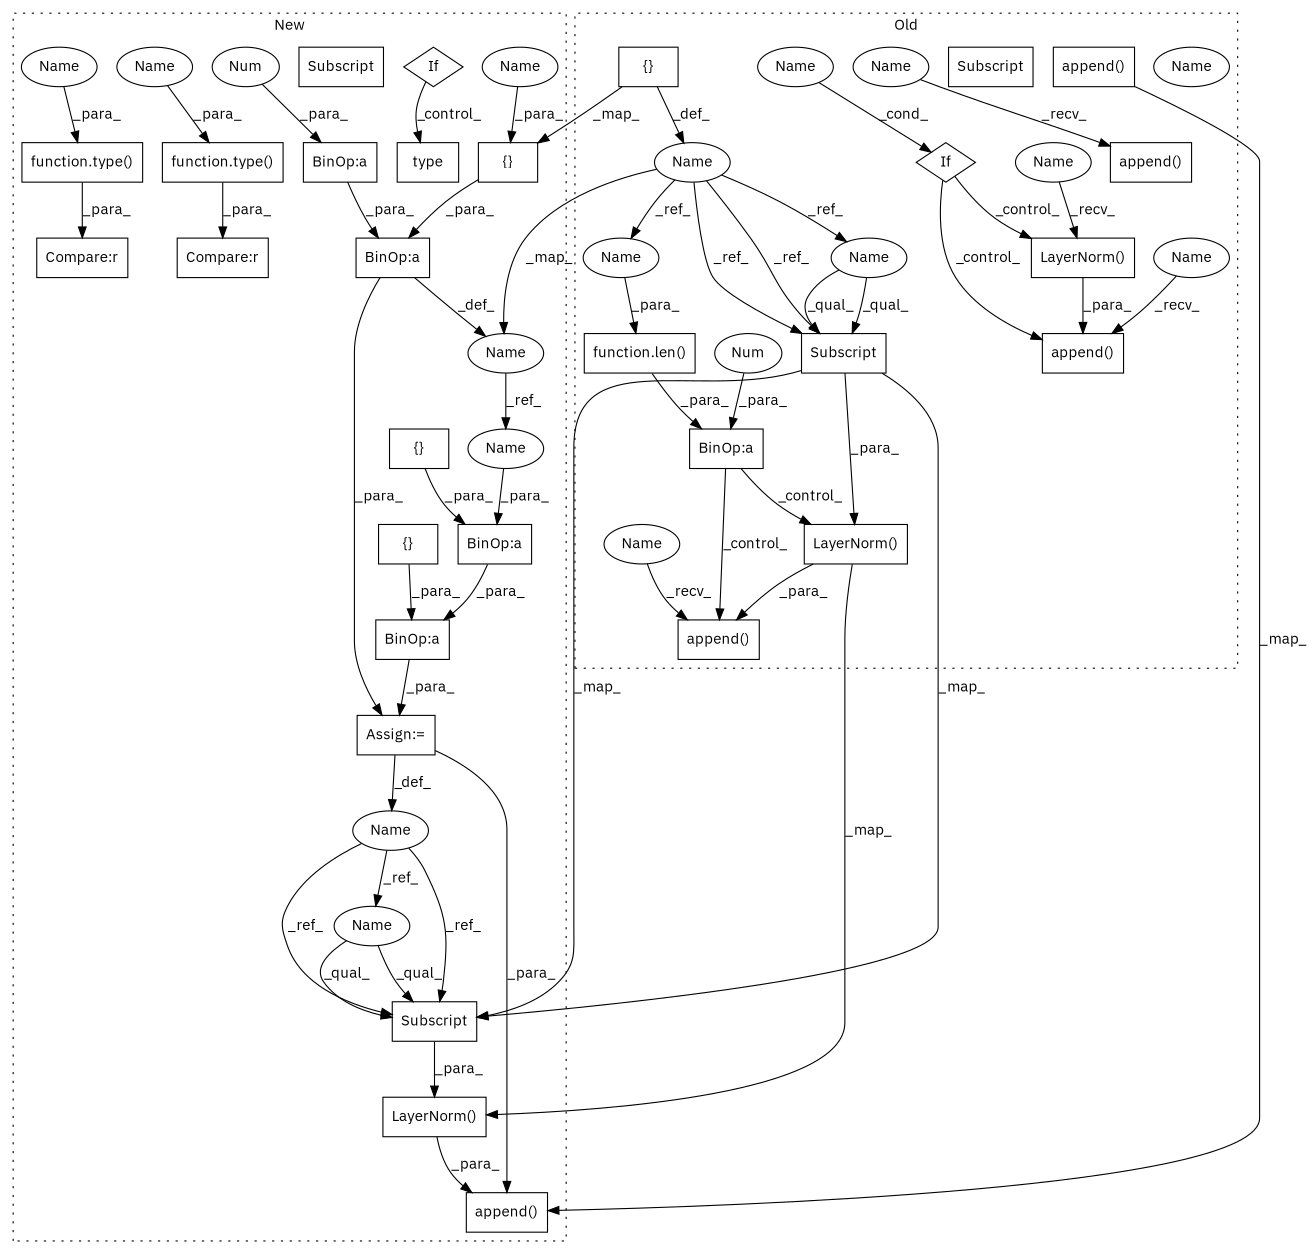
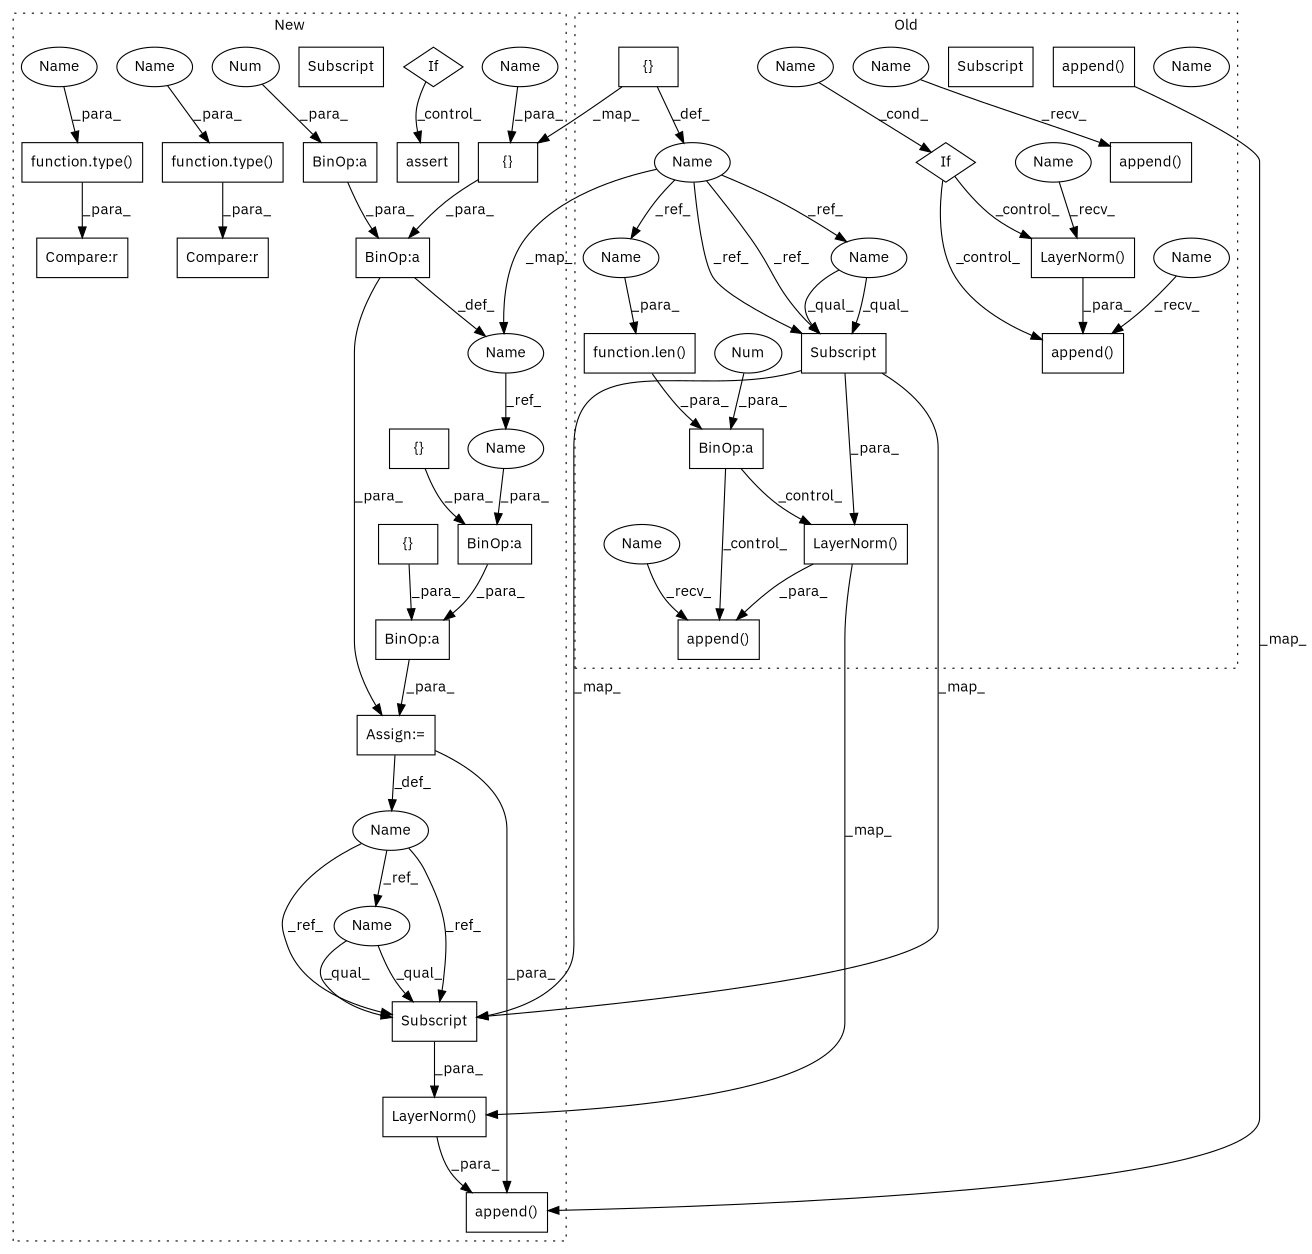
node "type": label "type" -> "assert"
